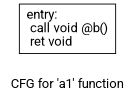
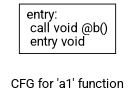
node "entry:": text "ret void" -> "entry void"
